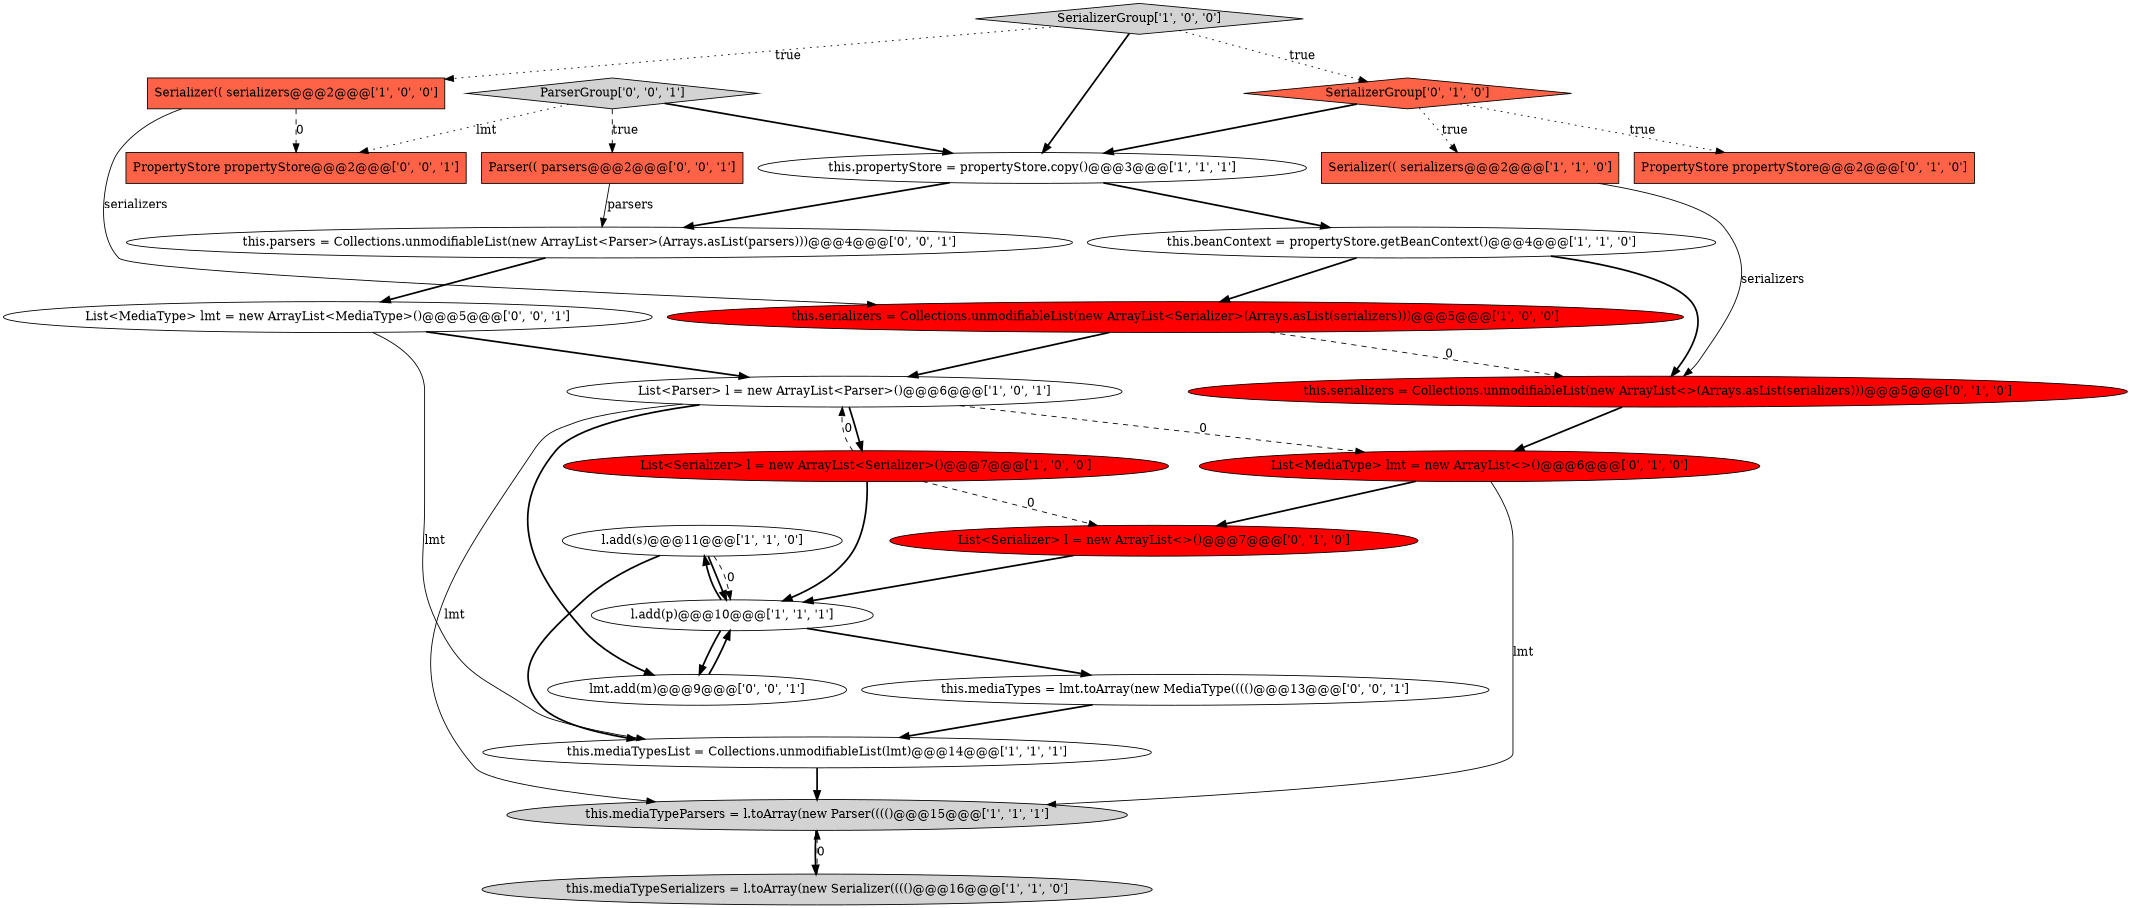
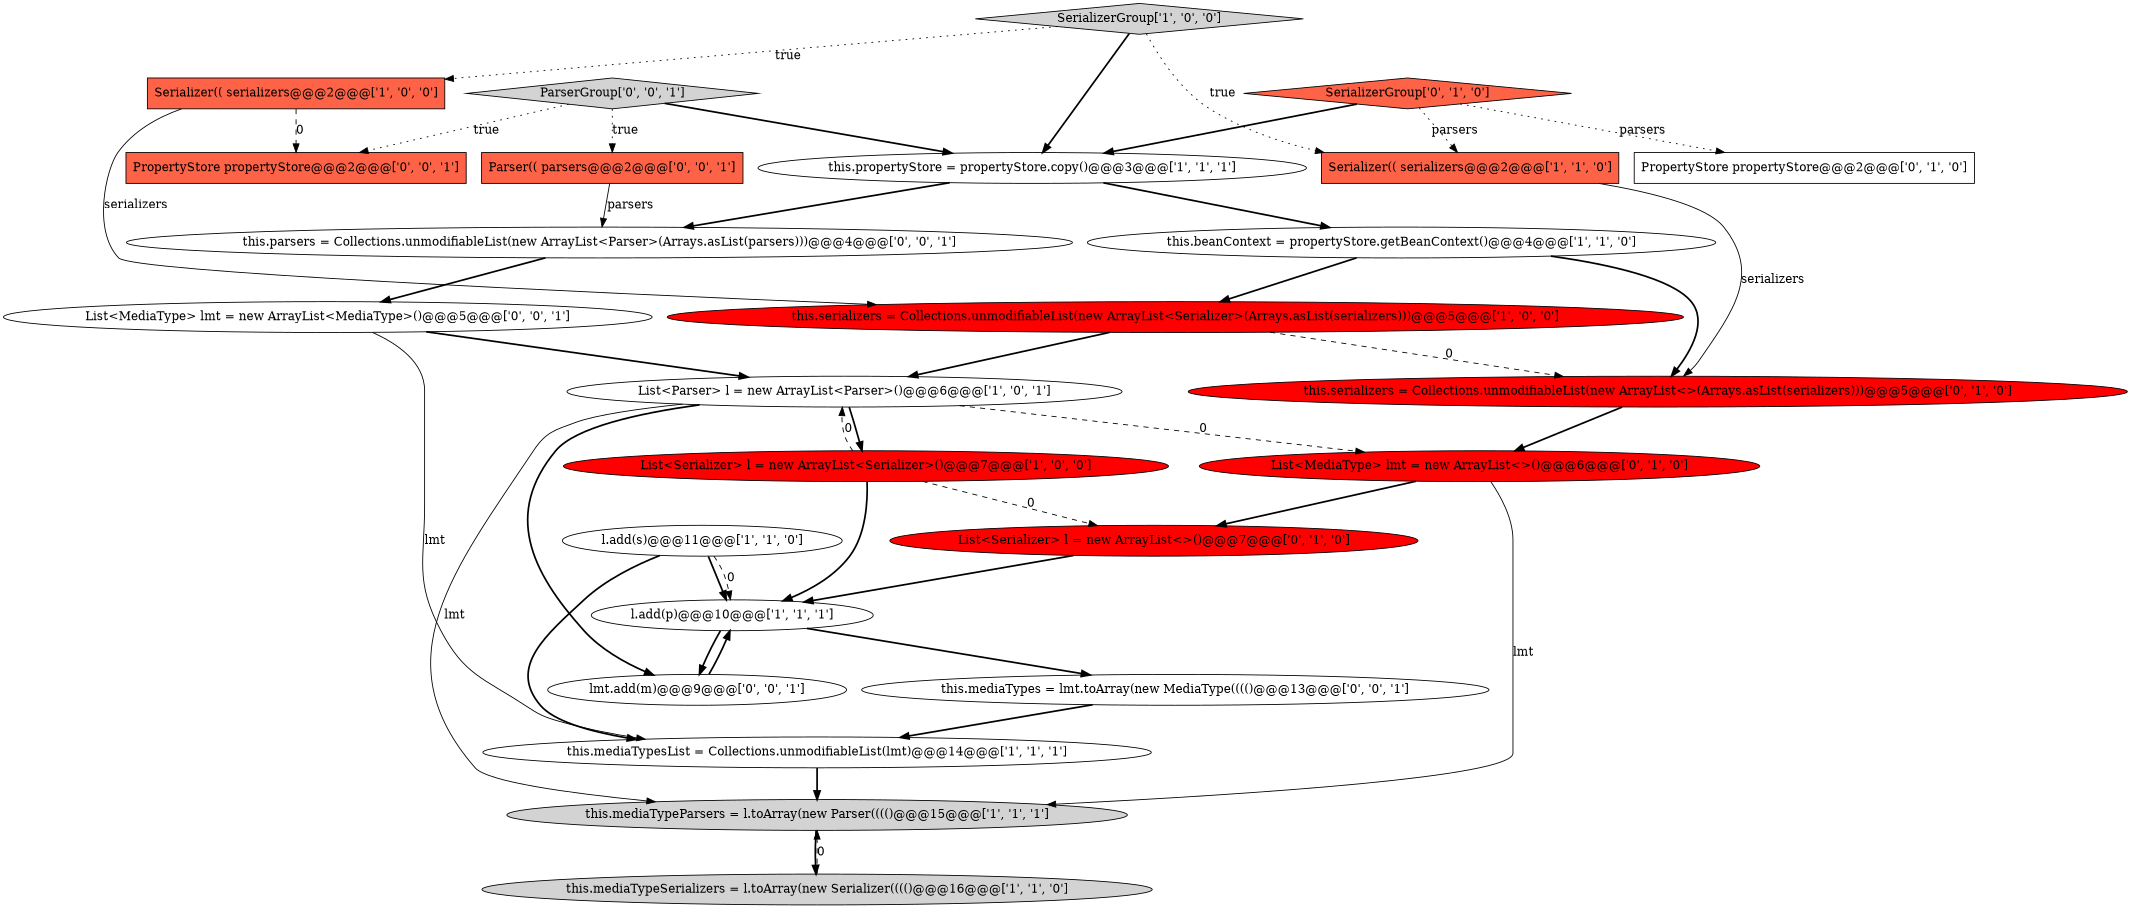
edge "SerializerGroup['1', '0', '0']" -> "SerializerGroup['0', '1', '0']": now "SerializerGroup['1', '0', '0']" -> "Serializer(( serializers@@@2@@@['1', '1', '0']"
edge "ParserGroup['0', '0', '1']" -> "Parser(( parsers@@@2@@@['0', '0', '1']": style dashed -> dotted
edge "ParserGroup['0', '0', '1']" -> "PropertyStore propertyStore@@@2@@@['0', '0', '1']": label "lmt" -> "true"
edge "SerializerGroup['0', '1', '0']" -> "Serializer(( serializers@@@2@@@['1', '1', '0']": label "true" -> "parsers"
edge "SerializerGroup['0', '1', '0']" -> "PropertyStore propertyStore@@@2@@@['0', '1', '0']": label "true" -> "parsers"
node "PropertyStore propertyStore@@@2@@@['0', '1', '0']": fillcolor tomato -> white
edge "l.add(p)@@@10@@@['1', '1', '1']" -> "l.add(s)@@@11@@@['1', '1', '0']": removed
